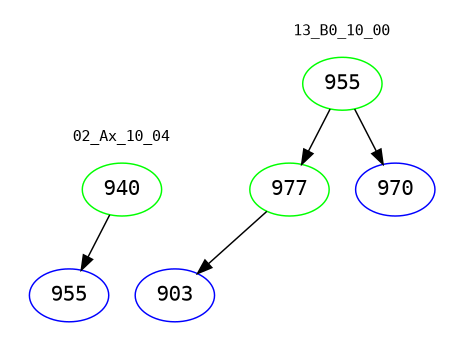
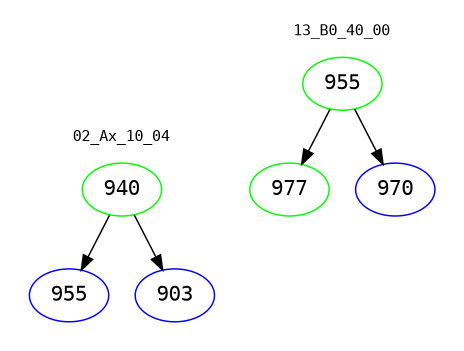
cluster "13_B0_10_00": label "13_B0_10_00" -> "13_B0_40_00"
edge "977" -> "903": now "940" -> "903"
